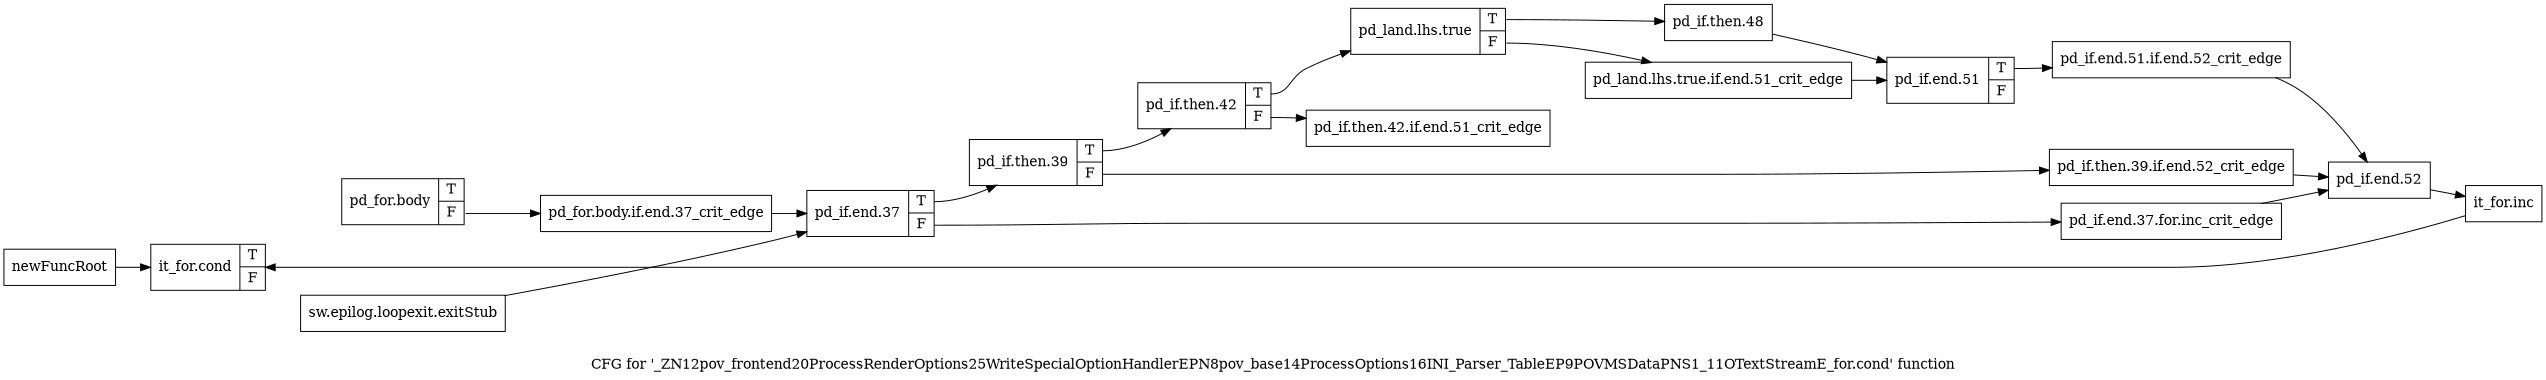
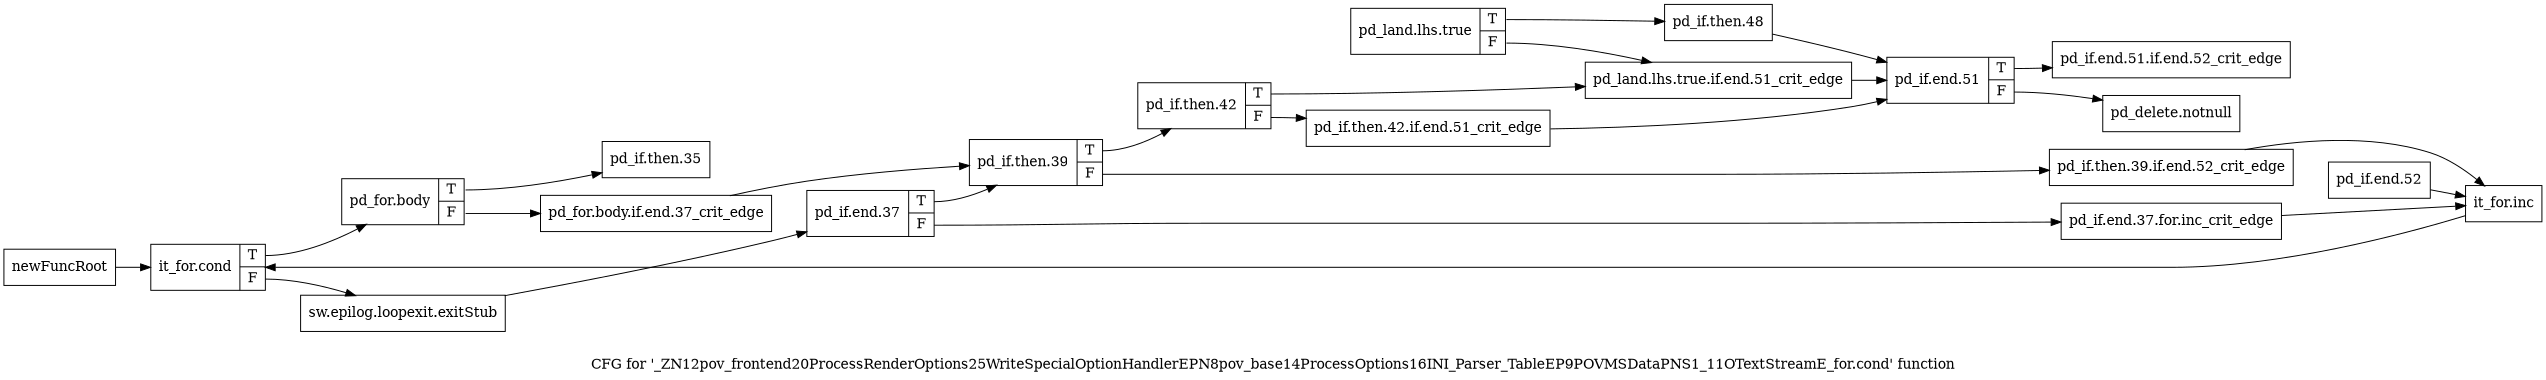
edge "pd_if.then.42" -> "pd_land.lhs.true": now "pd_if.then.42" -> "pd_land.lhs.true.if.end.51_crit_edge"
edge "pd_if.end.51.if.end.52_crit_edge" -> "pd_if.end.52": removed
node "pd_delete.notnull": added
edge "pd_if.then.42.if.end.51_crit_edge" -> "pd_if.end.51": added
node "pd_if.then.35": added
edge "pd_if.then.39.if.end.52_crit_edge" -> "pd_if.end.52": now "pd_if.then.39.if.end.52_crit_edge" -> "it_for.inc"
edge "pd_if.end.37.for.inc_crit_edge" -> "pd_if.end.52": now "pd_if.end.37.for.inc_crit_edge" -> "it_for.inc"
edge "pd_for.body.if.end.37_crit_edge" -> "pd_if.end.37": now "pd_for.body.if.end.37_crit_edge" -> "pd_if.then.39"
edge "it_for.cond" -> "pd_for.body": added
edge "it_for.cond" -> "sw.epilog.loopexit.exitStub": added
